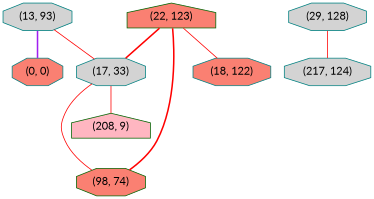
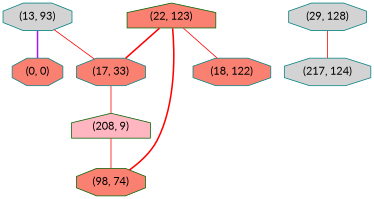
node "(17, 33)": fillcolor lightgrey -> salmon
edge "(17, 33)" -- "(98, 74)": now "(208, 9)" -- "(98, 74)"
